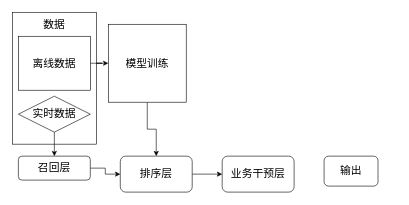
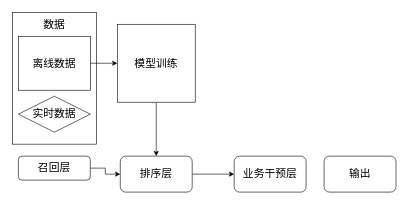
node "模型训练": moved (147, 63) -> (156, 63)
edge "实时数据" -> "召回层": removed
node "输出": size 54x30 -> 72x36
node "业务干预层": moved (258, 174) -> (270, 174)
